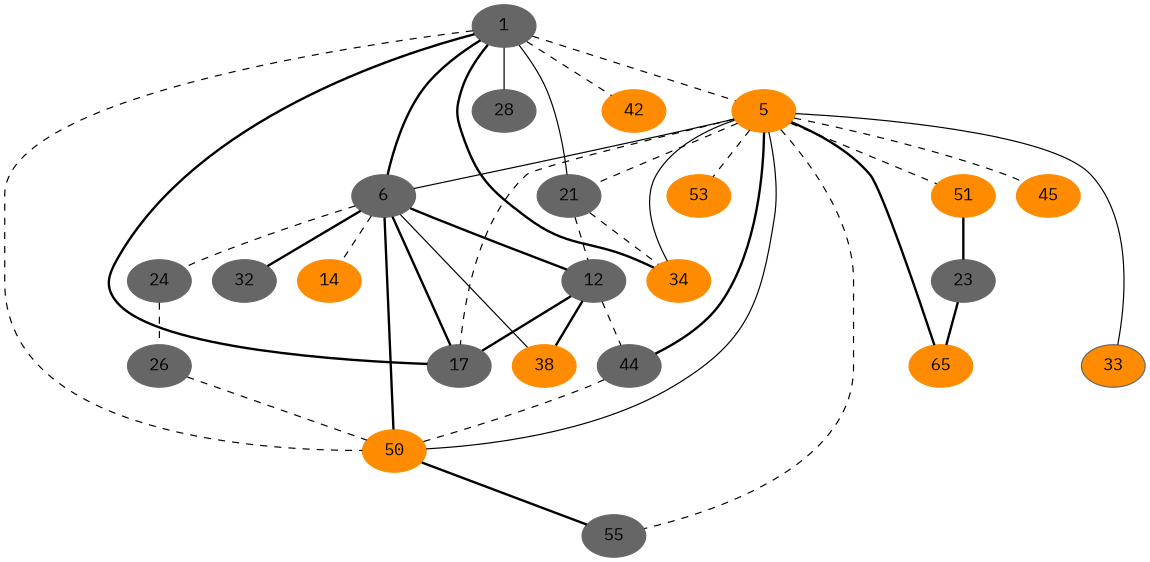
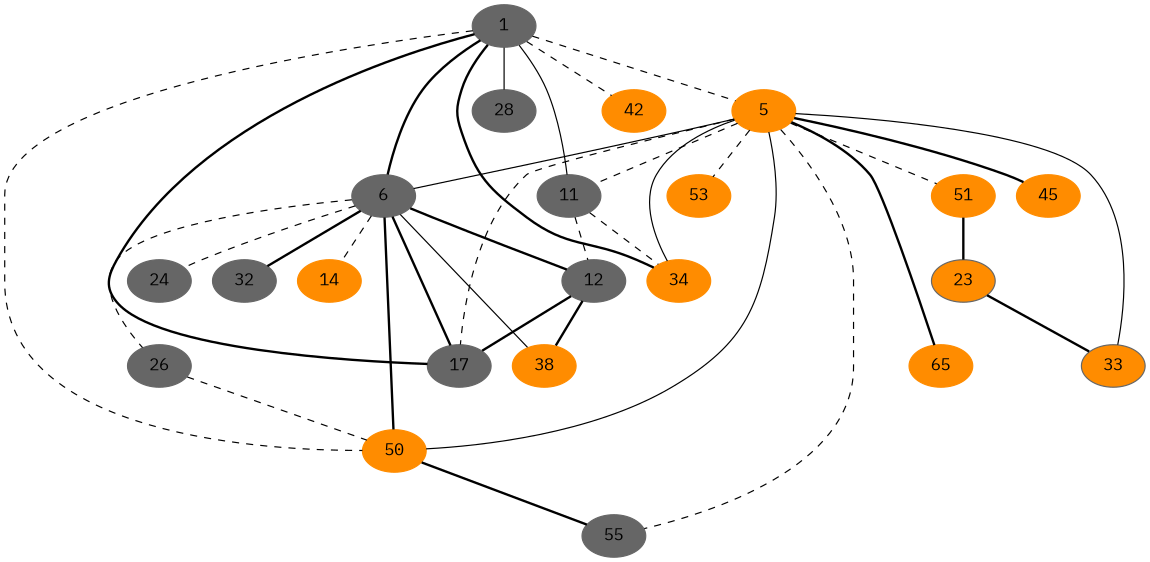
edge "5" -- "45": style dashed -> bold
node "21": label "21" -> "11"
node "23": fillcolor gray40 -> darkorange
edge "24" -- "26": now "6" -- "26"
edge "23" -- "65": now "23" -- "33"
node "44": removed
